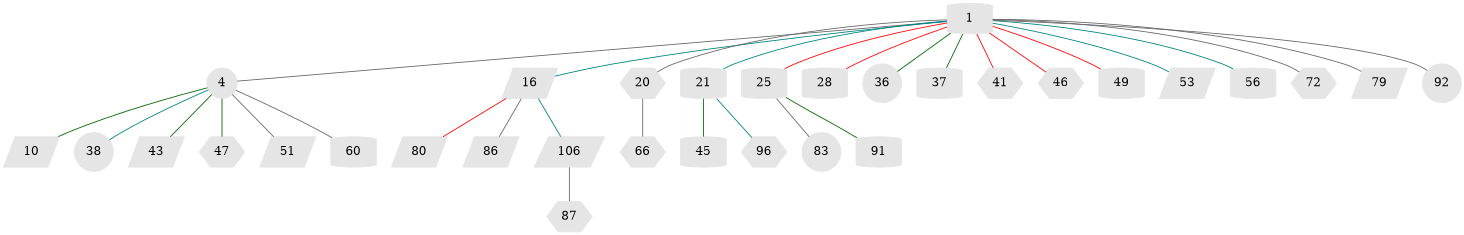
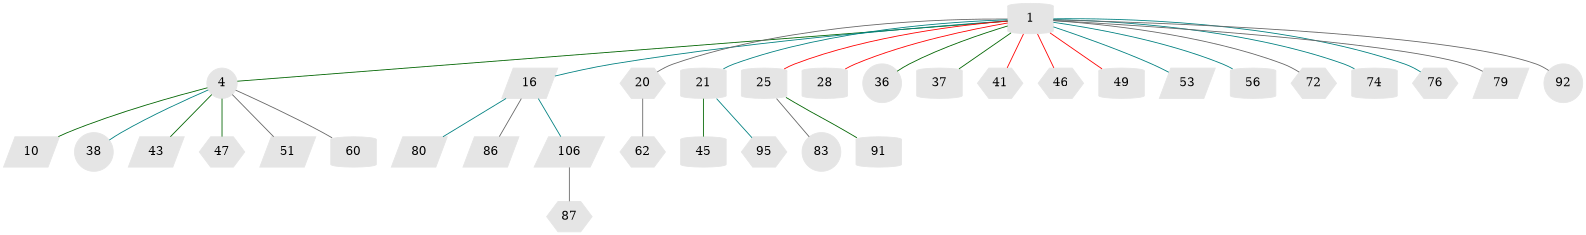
edge "1" -- "4": color gray40 -> darkgreen
node "74": added
node "76": added
edge "16" -- "80": color red -> teal
node "66": label "66" -> "62"
node "96": label "96" -> "95"
